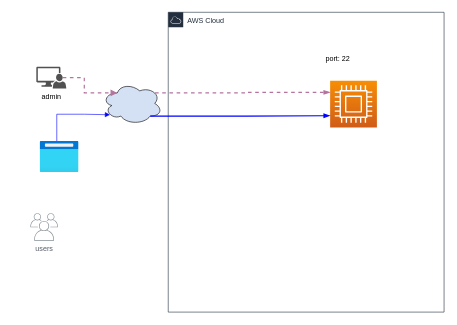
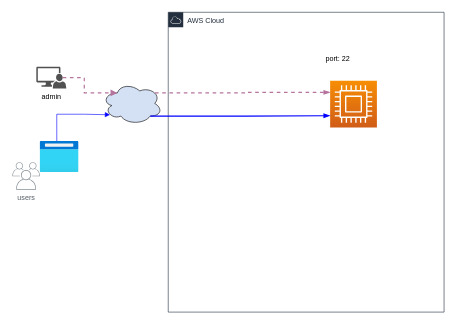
node "users": moved (44, 227) -> (26, 176)
